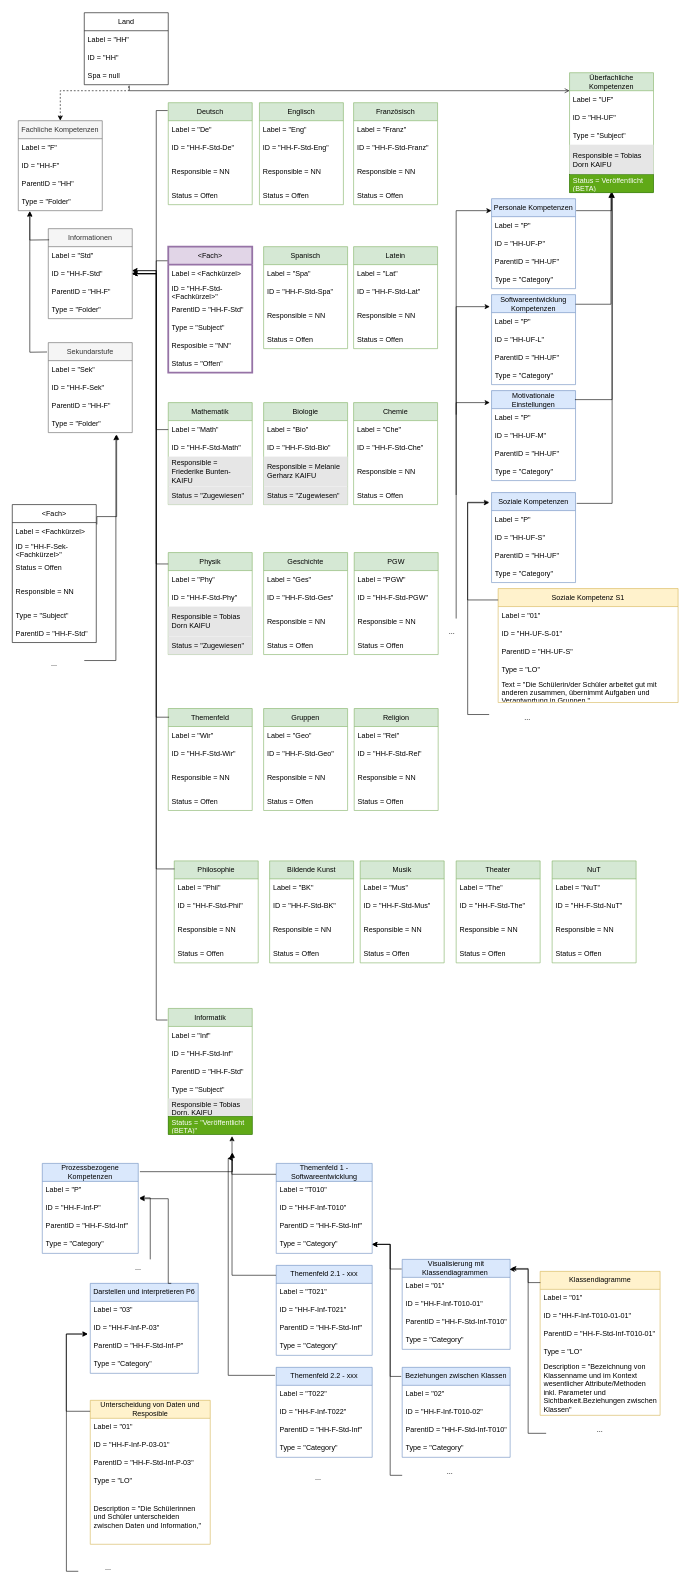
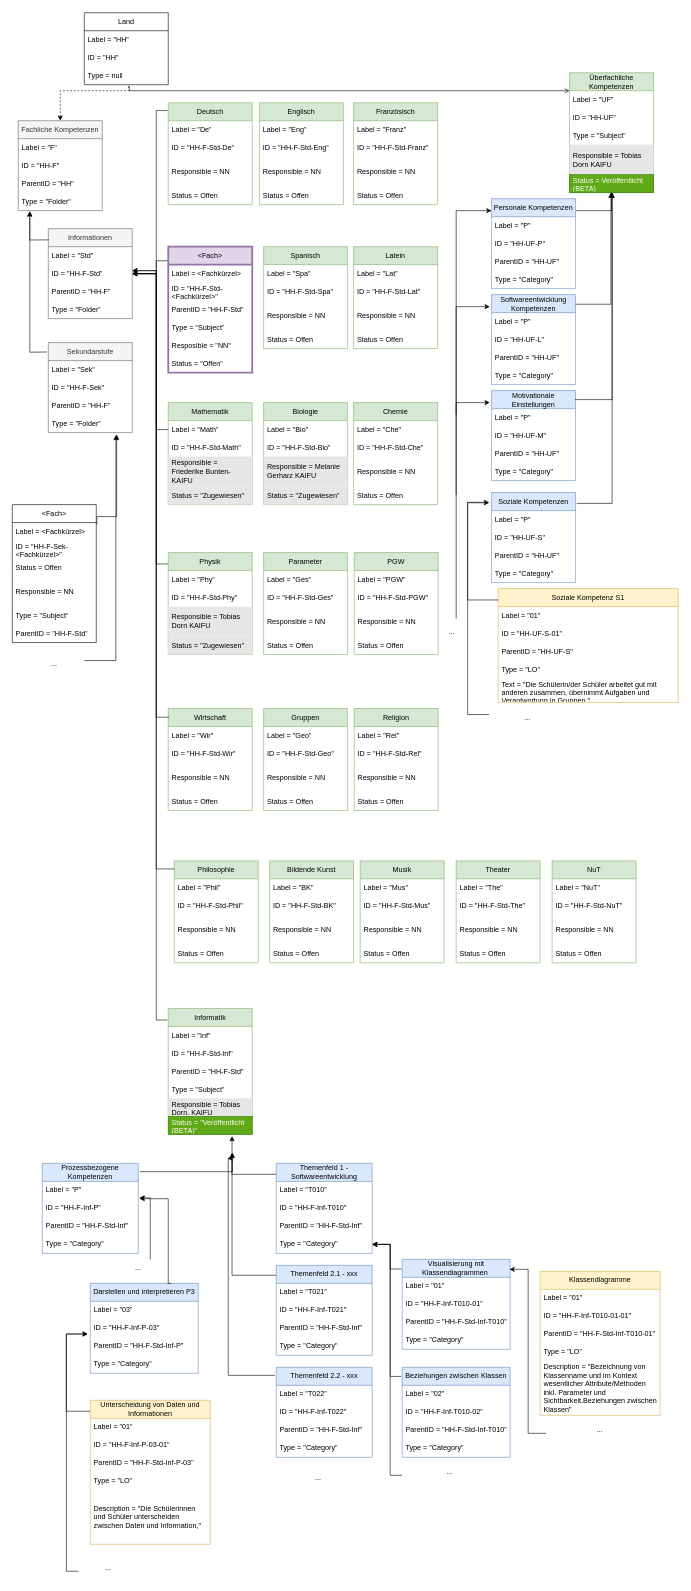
node "Spa = null": label "Spa = null" -> "Type = null"
node "Geschichte": label "Geschichte" -> "Parameter"
node "Themenfeld": label "Themenfeld" -> "Wirtschaft"
edge "Klassendiagramme" -> "Visualisierung mit Klassendiagrammen": removed
node "Darstellen und interpretieren P6": label "Darstellen und interpretieren P6" -> "Darstellen und interpretieren P3"
node "Unterscheidung von Daten und Resposible": label "Unterscheidung von Daten und Resposible" -> "Unterscheidung von Daten und Informationen"
